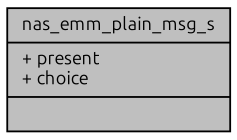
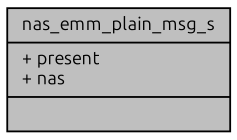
node "nas_emm_plain_msg_s": text "+ choice" -> "+ nas"
